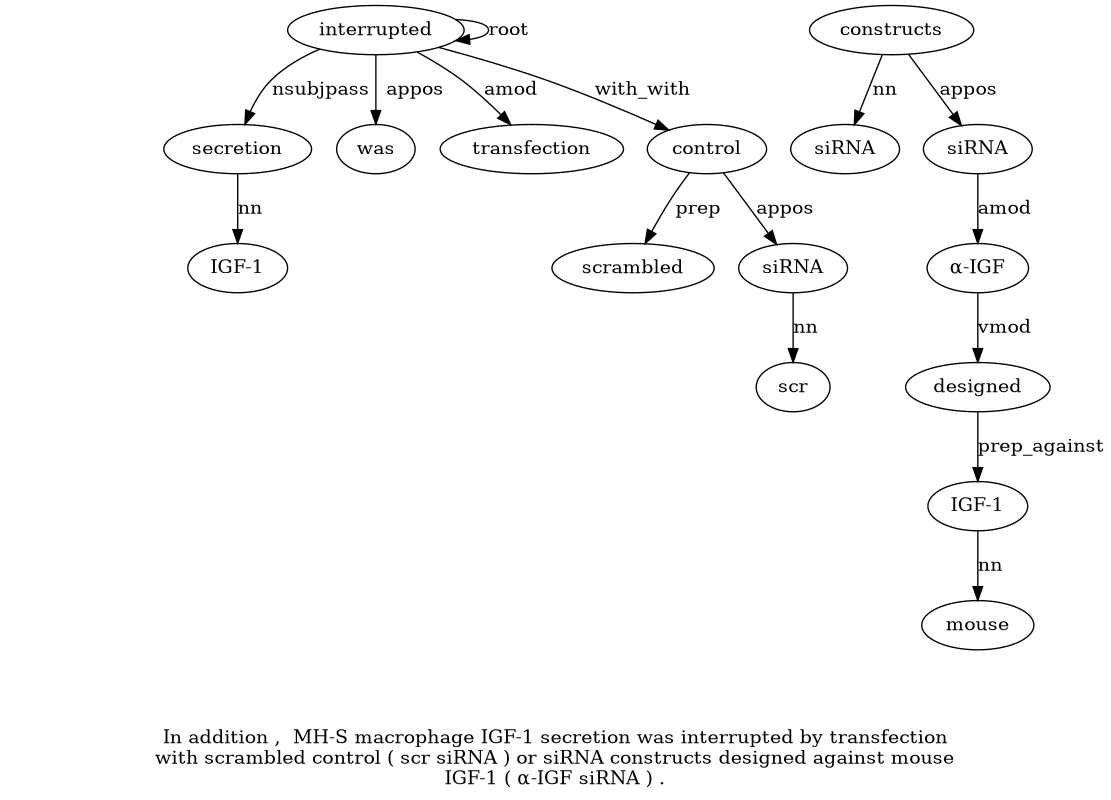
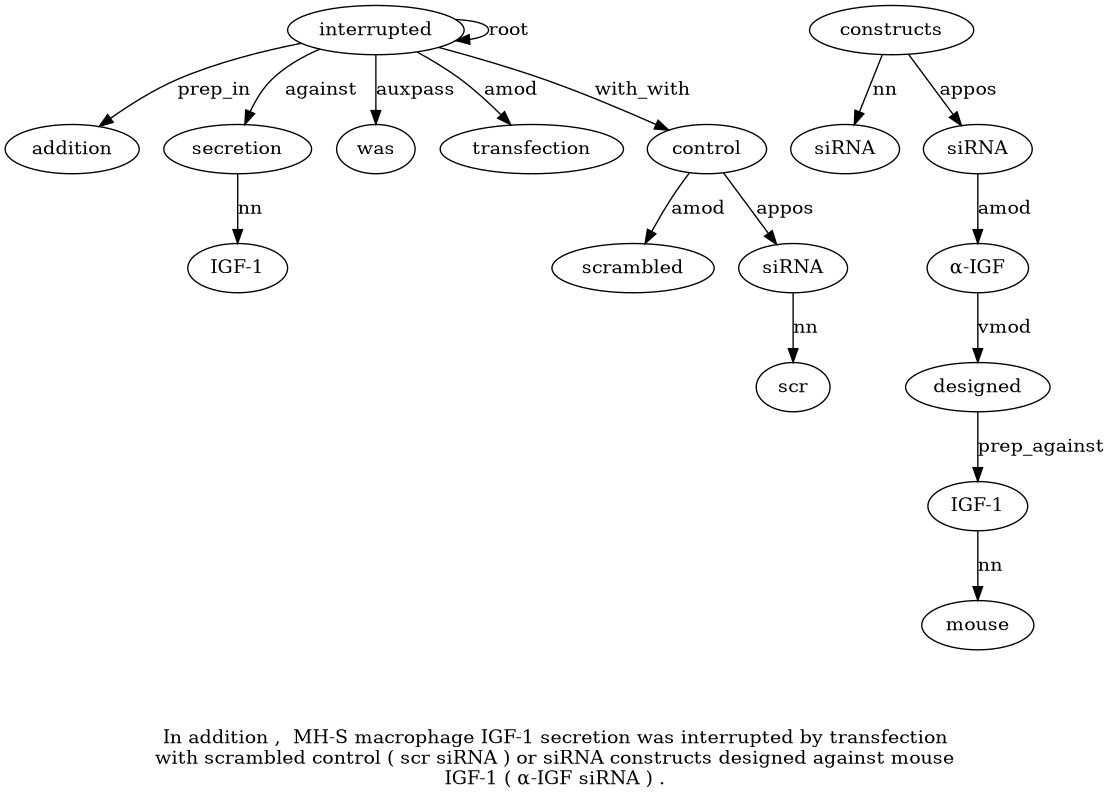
edge "interrupted" -> "secretion": label "nsubjpass" -> "against"
edge "interrupted" -> "was": label "appos" -> "auxpass"
node "addition": added
edge "control" -> "scrambled": label "prep" -> "amod"
